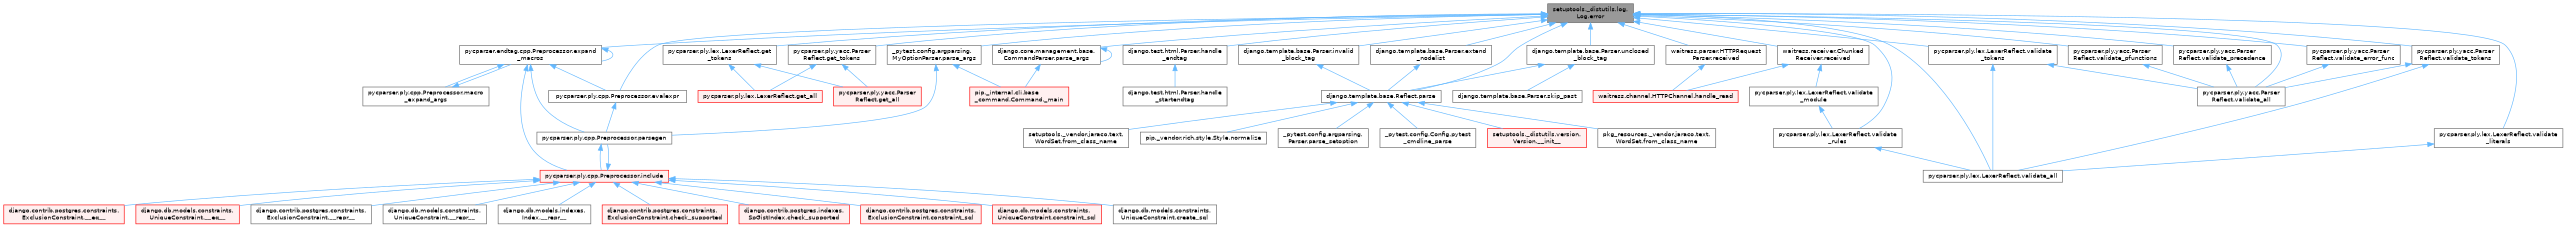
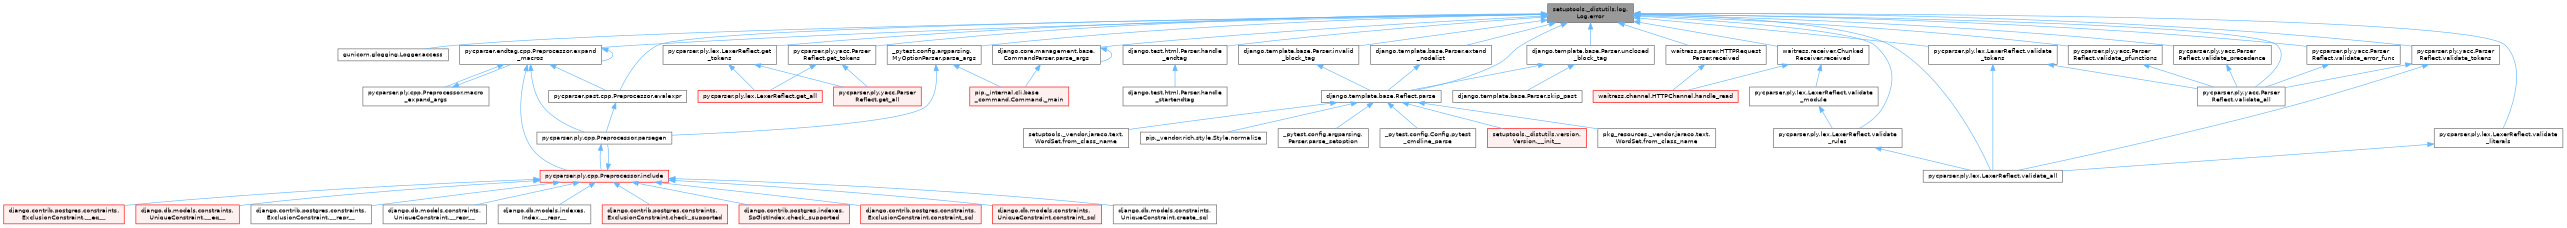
node "gunicorn.glogging.Logger.access": added
node "pycparser.ply.cpp.Preprocessor.evalexpr": label "pycparser.ply.cpp.Preprocessor.evalexpr" -> "pycparser.past.cpp.Preprocessor.evalexpr"
